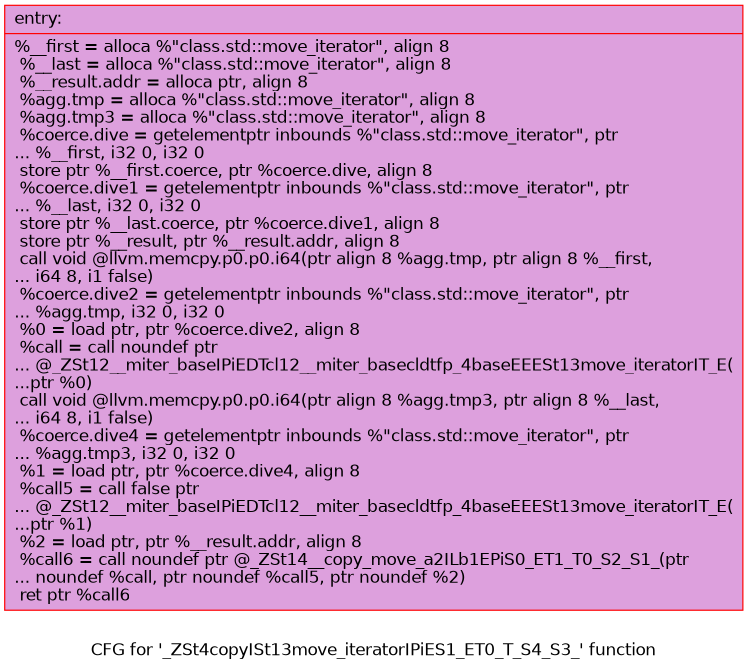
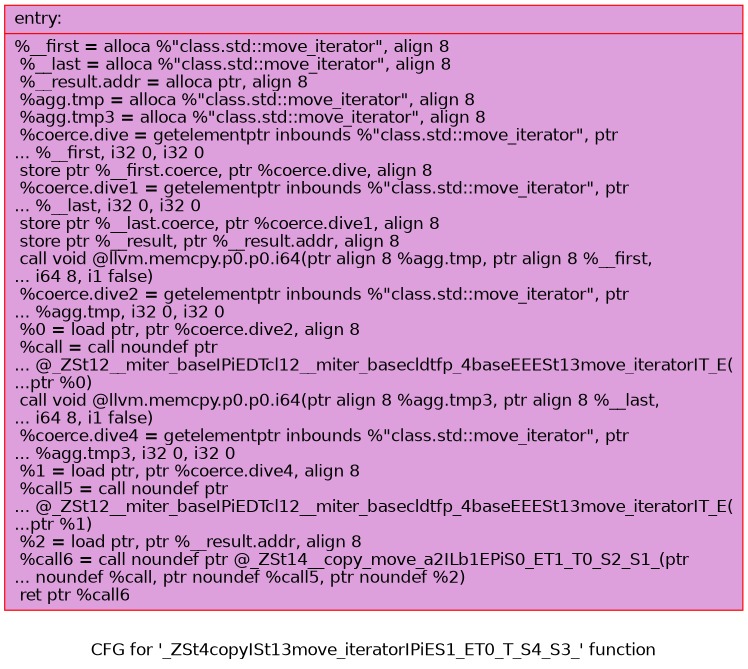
node "entry:": text "%call5 = call false ptr" -> "%call5 = call noundef ptr"
